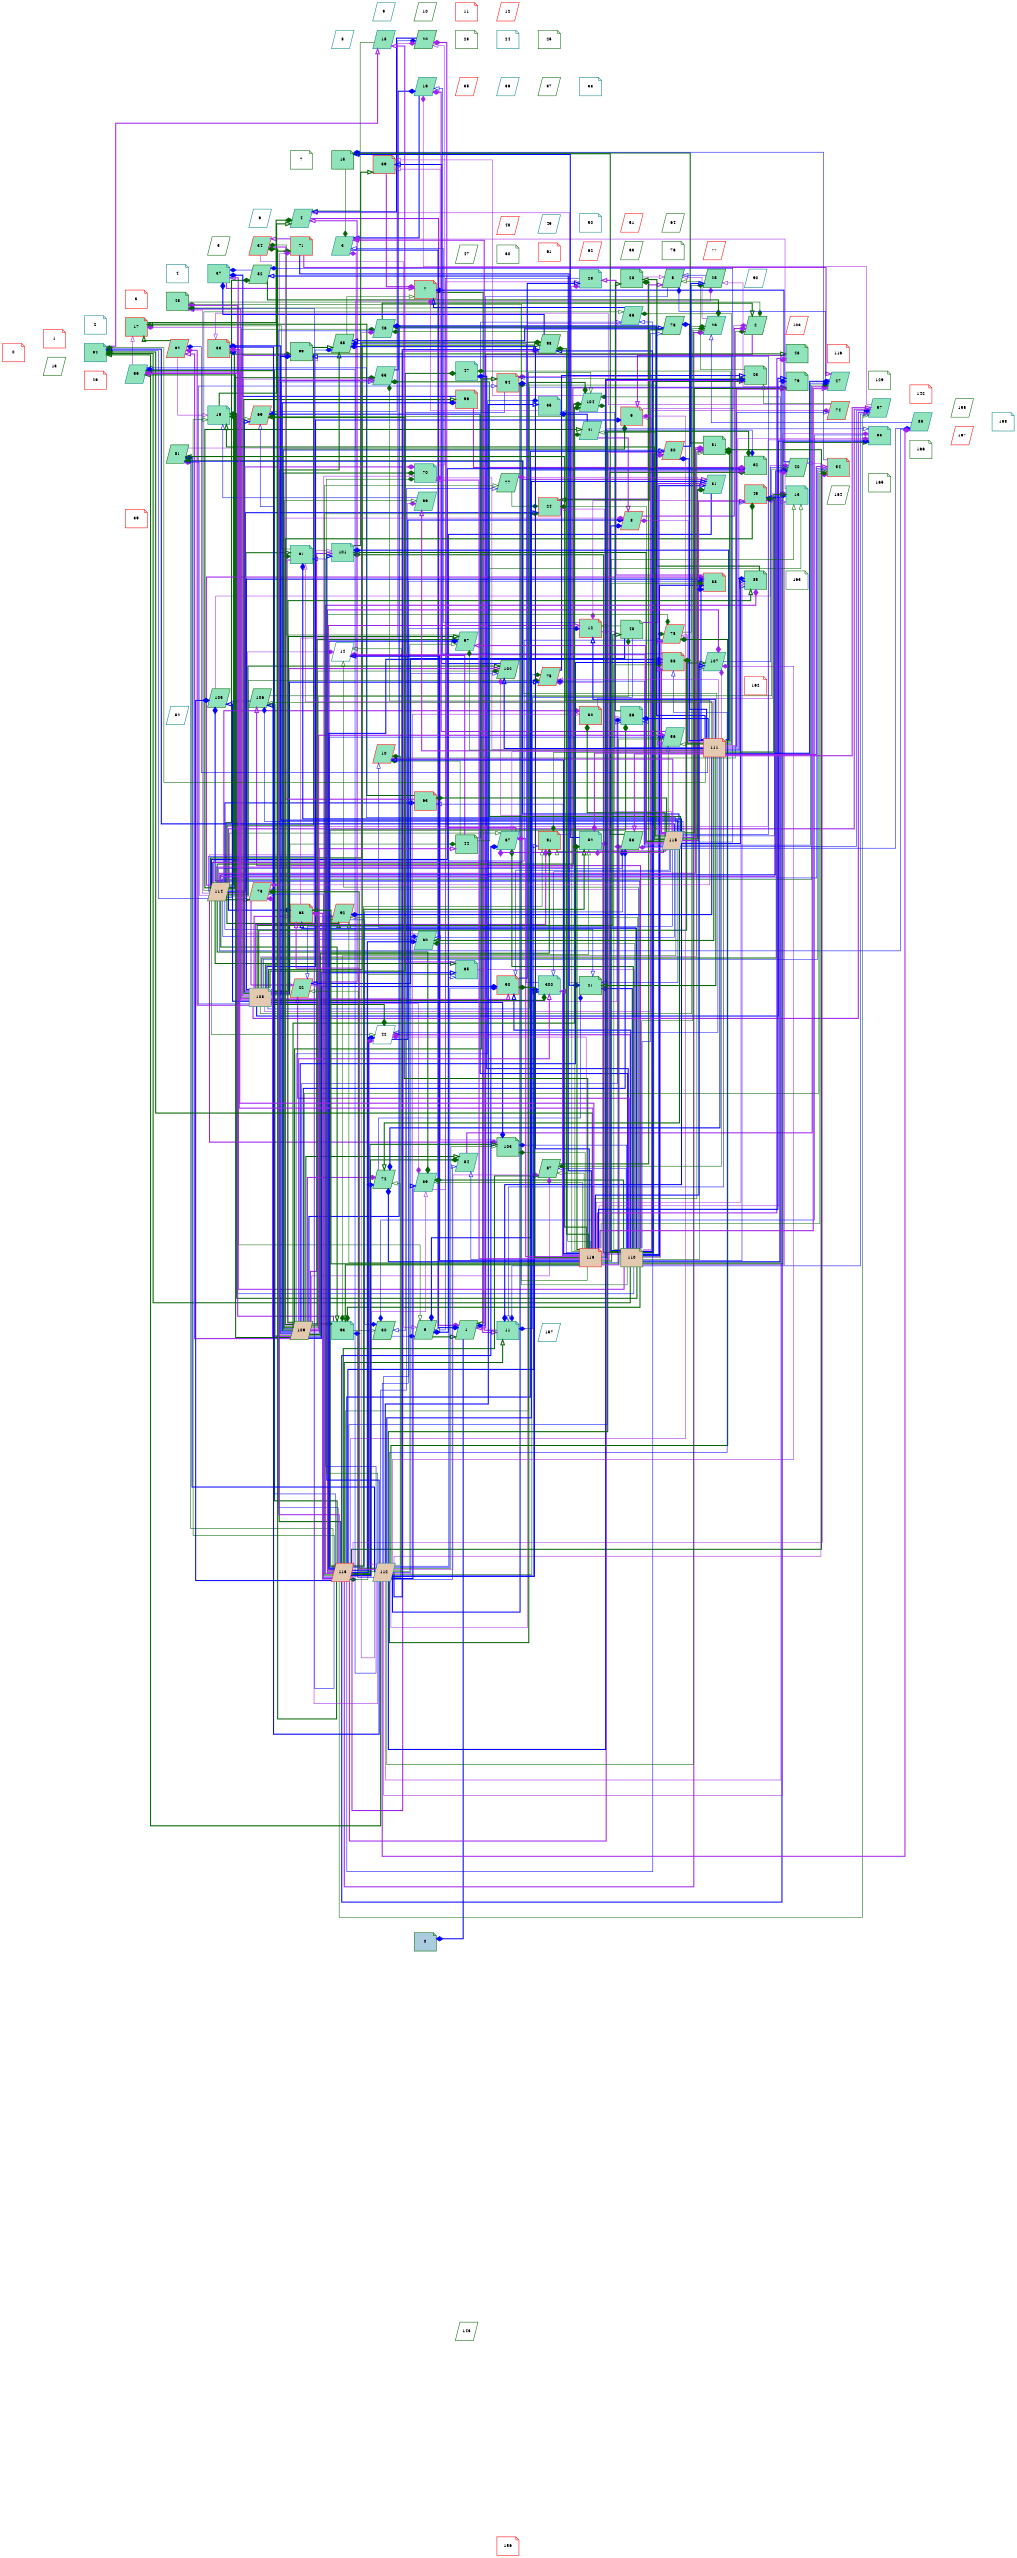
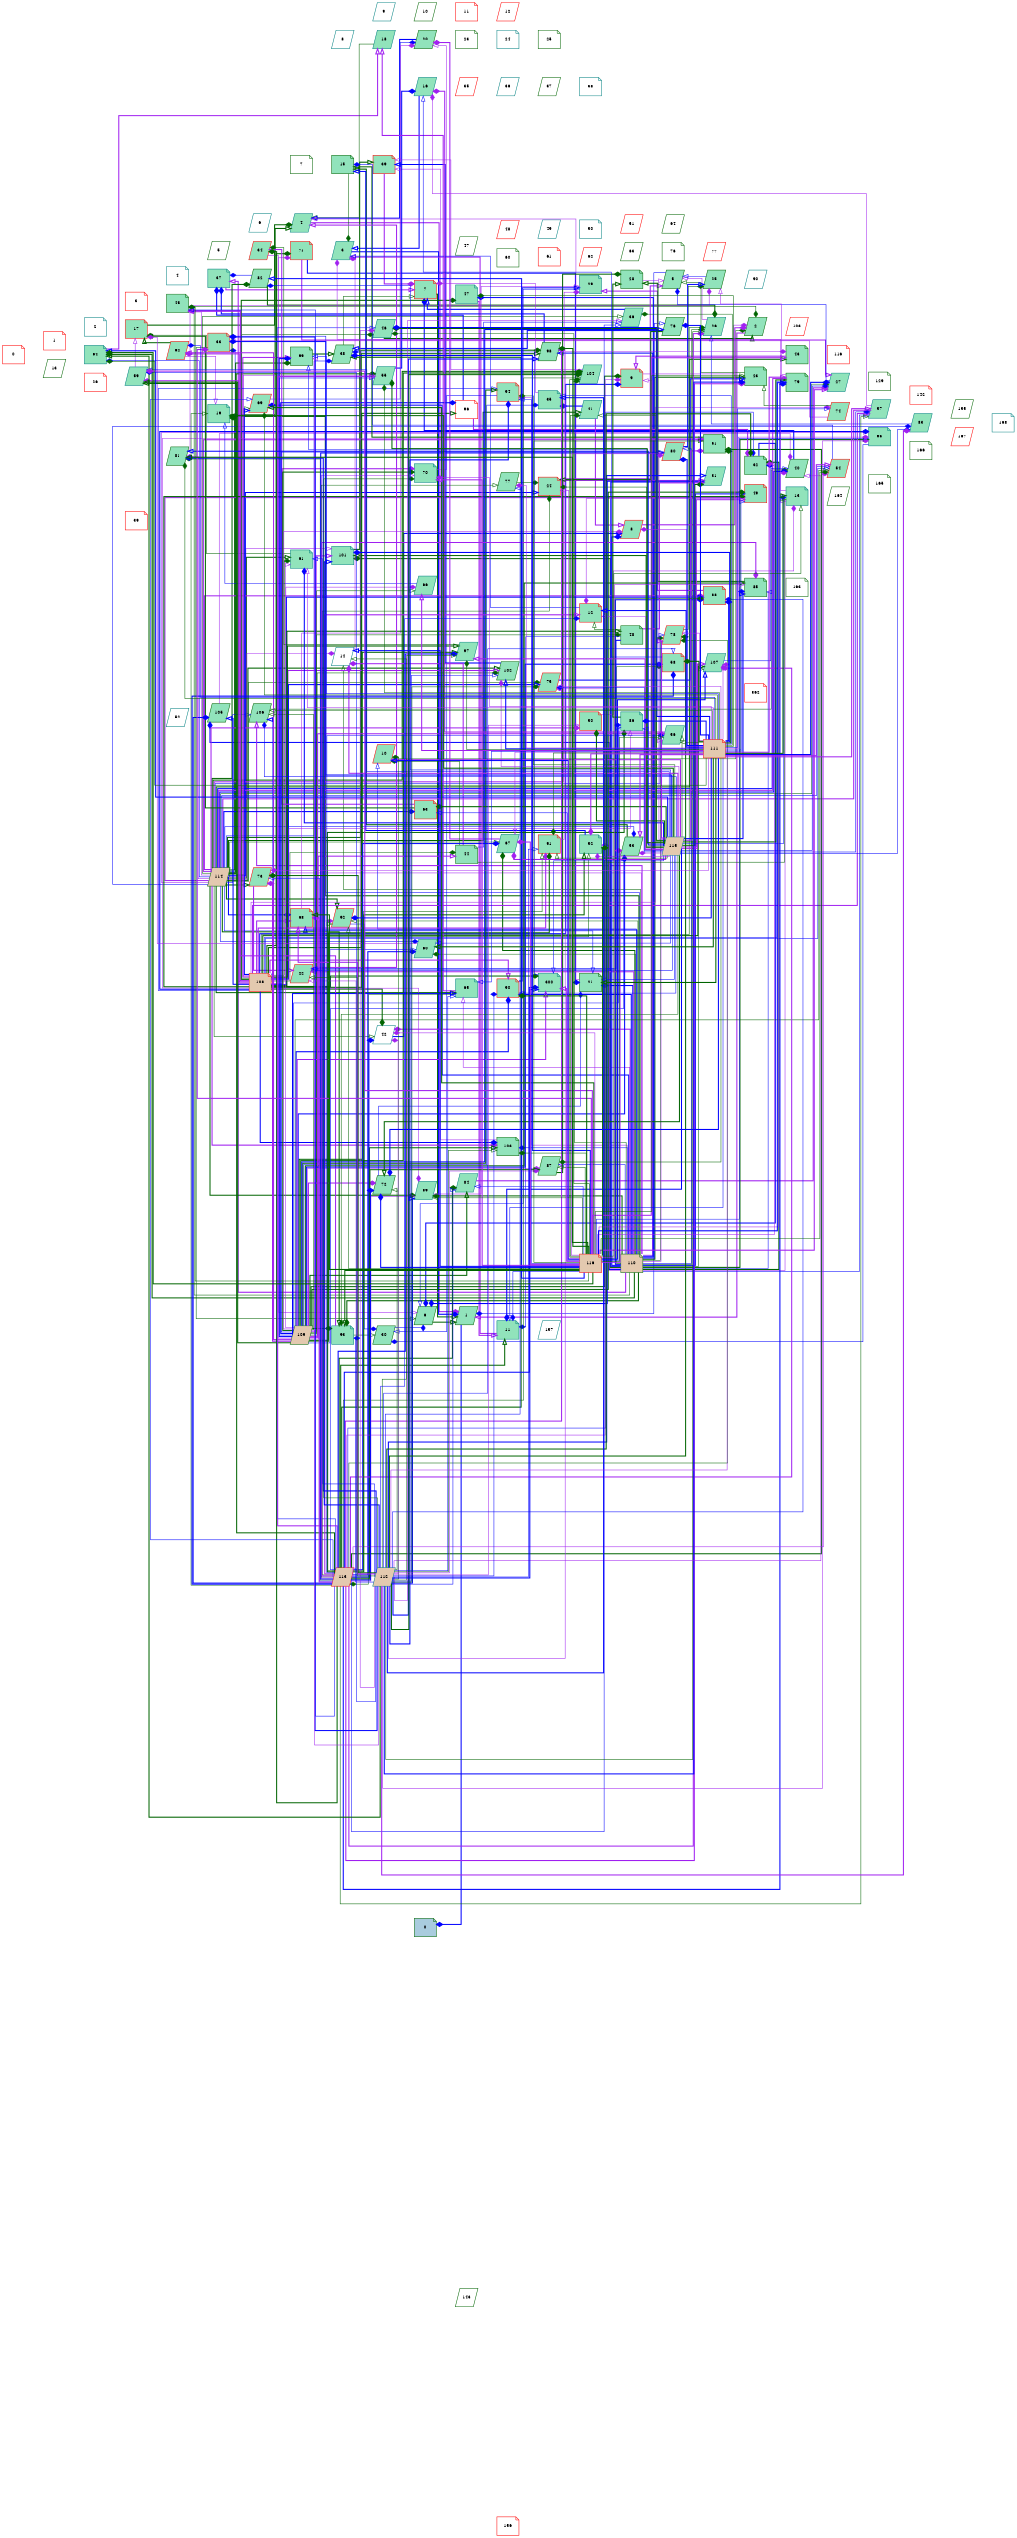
edge "71" -> "34": removed
node "96": fillcolor #91e3bb -> #ffffff
node "54": shape note -> parallelogram
node "162": label "162" -> "362"
edge "115" -> "58": now "115" -> "107"
node "108": color teal -> red
edge "111" -> "42": now "111" -> "65"
